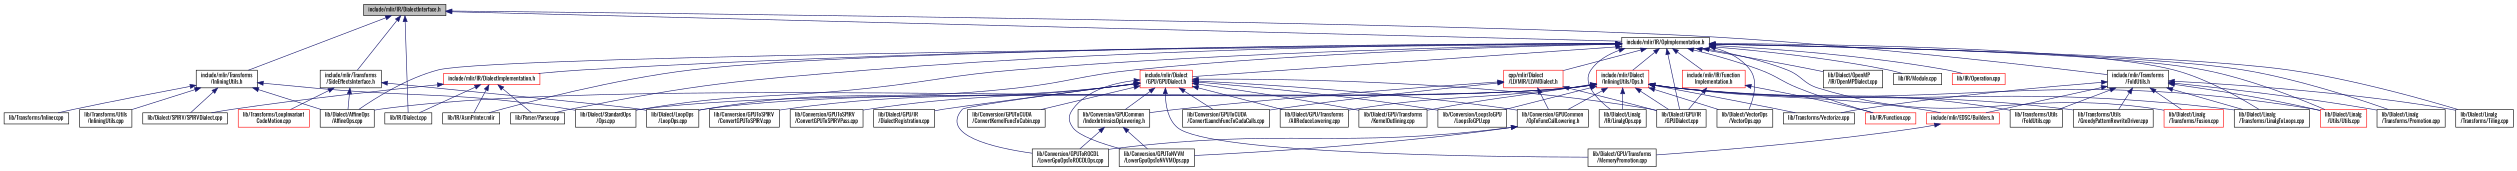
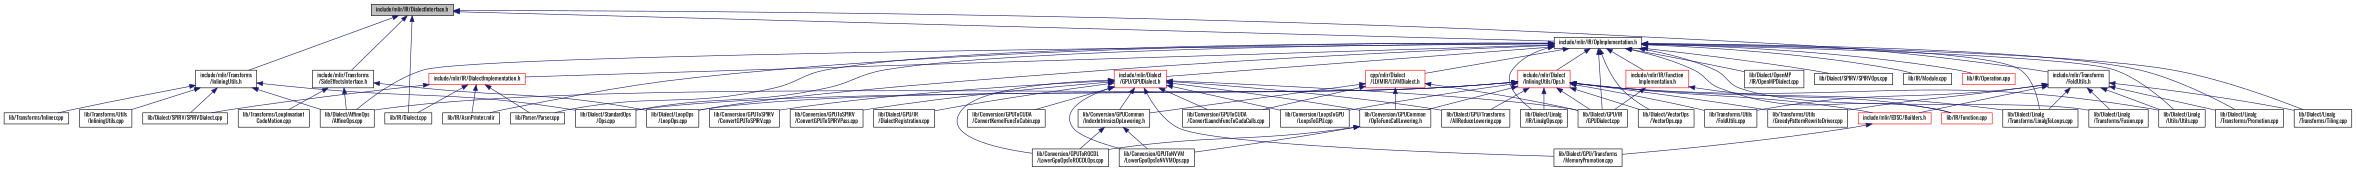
node "lib/Dialect/SPIRV/SPIRVOps.cpp": added
node "lib/Transforms/LoopInvariant CodeMotion.cpp": color red -> black
node "lib/Dialect/GPU/Transforms /KernelOutlining.cpp": removed
node "lib/Transforms/Vectorize.cpp": removed
node "lib/Dialect/Linalg /Transforms/Fusion.cpp": color red -> black
node "lib/Dialect/Linalg /Utils/Utils.cpp": color red -> black
